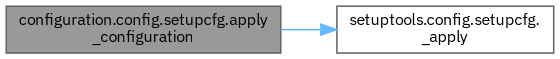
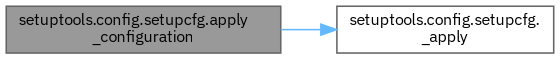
node "configuration.config.setupcfg.apply _configuration": label "configuration.config.setupcfg.apply _configuration" -> "setuptools.config.setupcfg.apply _configuration"
